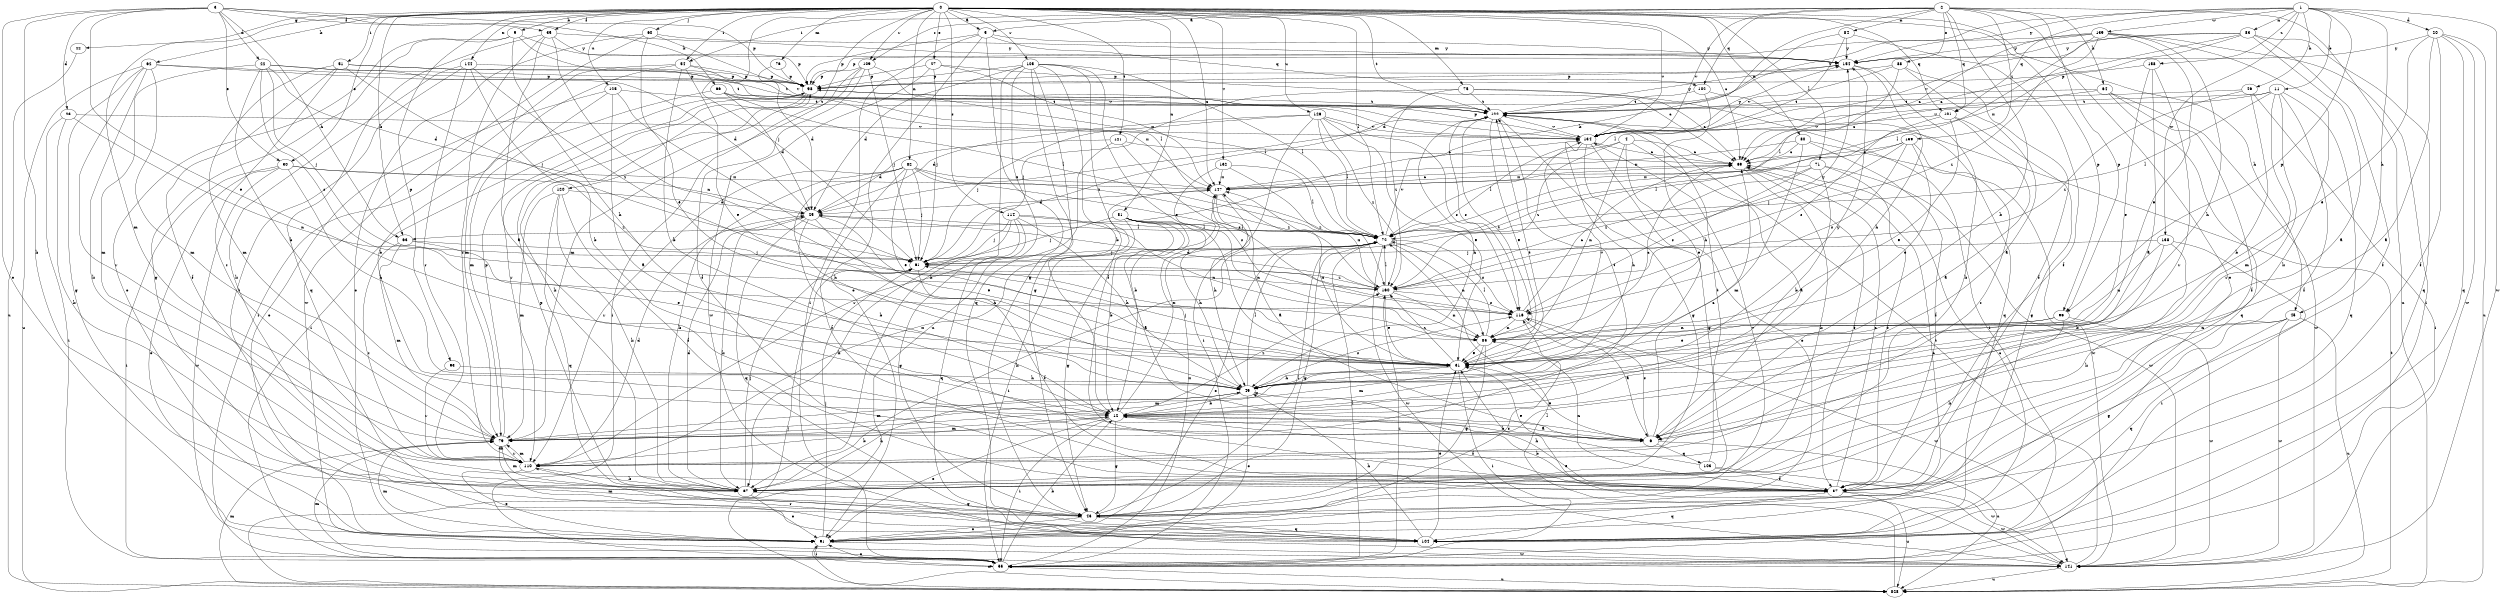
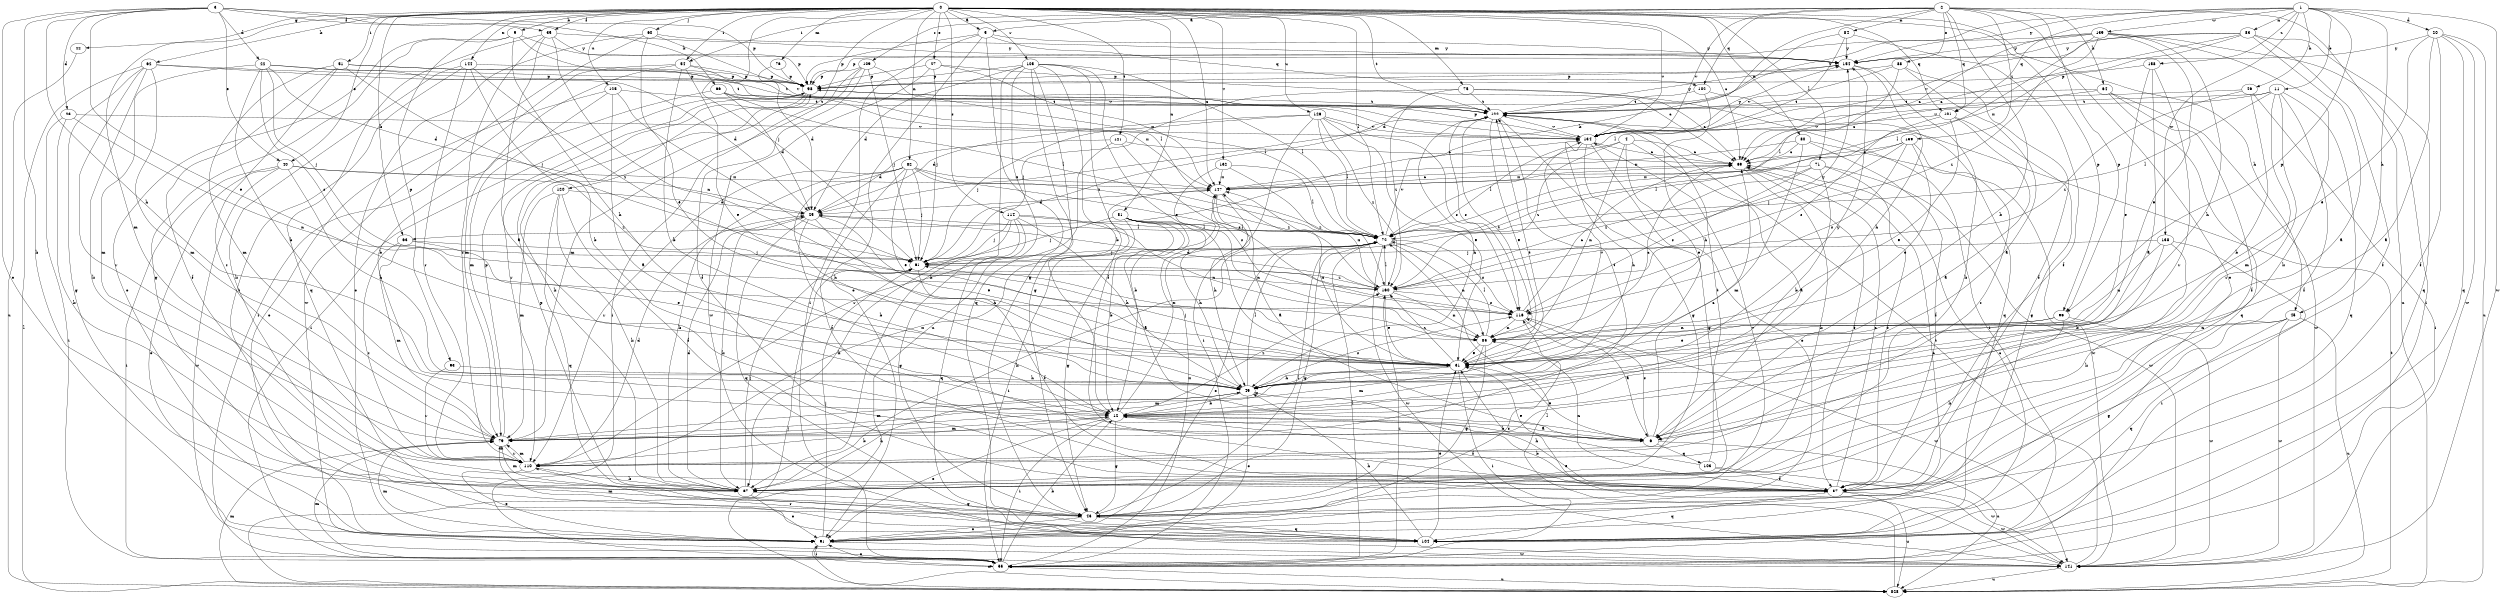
edge "0" -> "109": removed, label "r"
edge "3" -> "63": now "3" -> "49"
node "30": label "30" -> "40"
edge "62" -> "828": label "u" -> "l"
